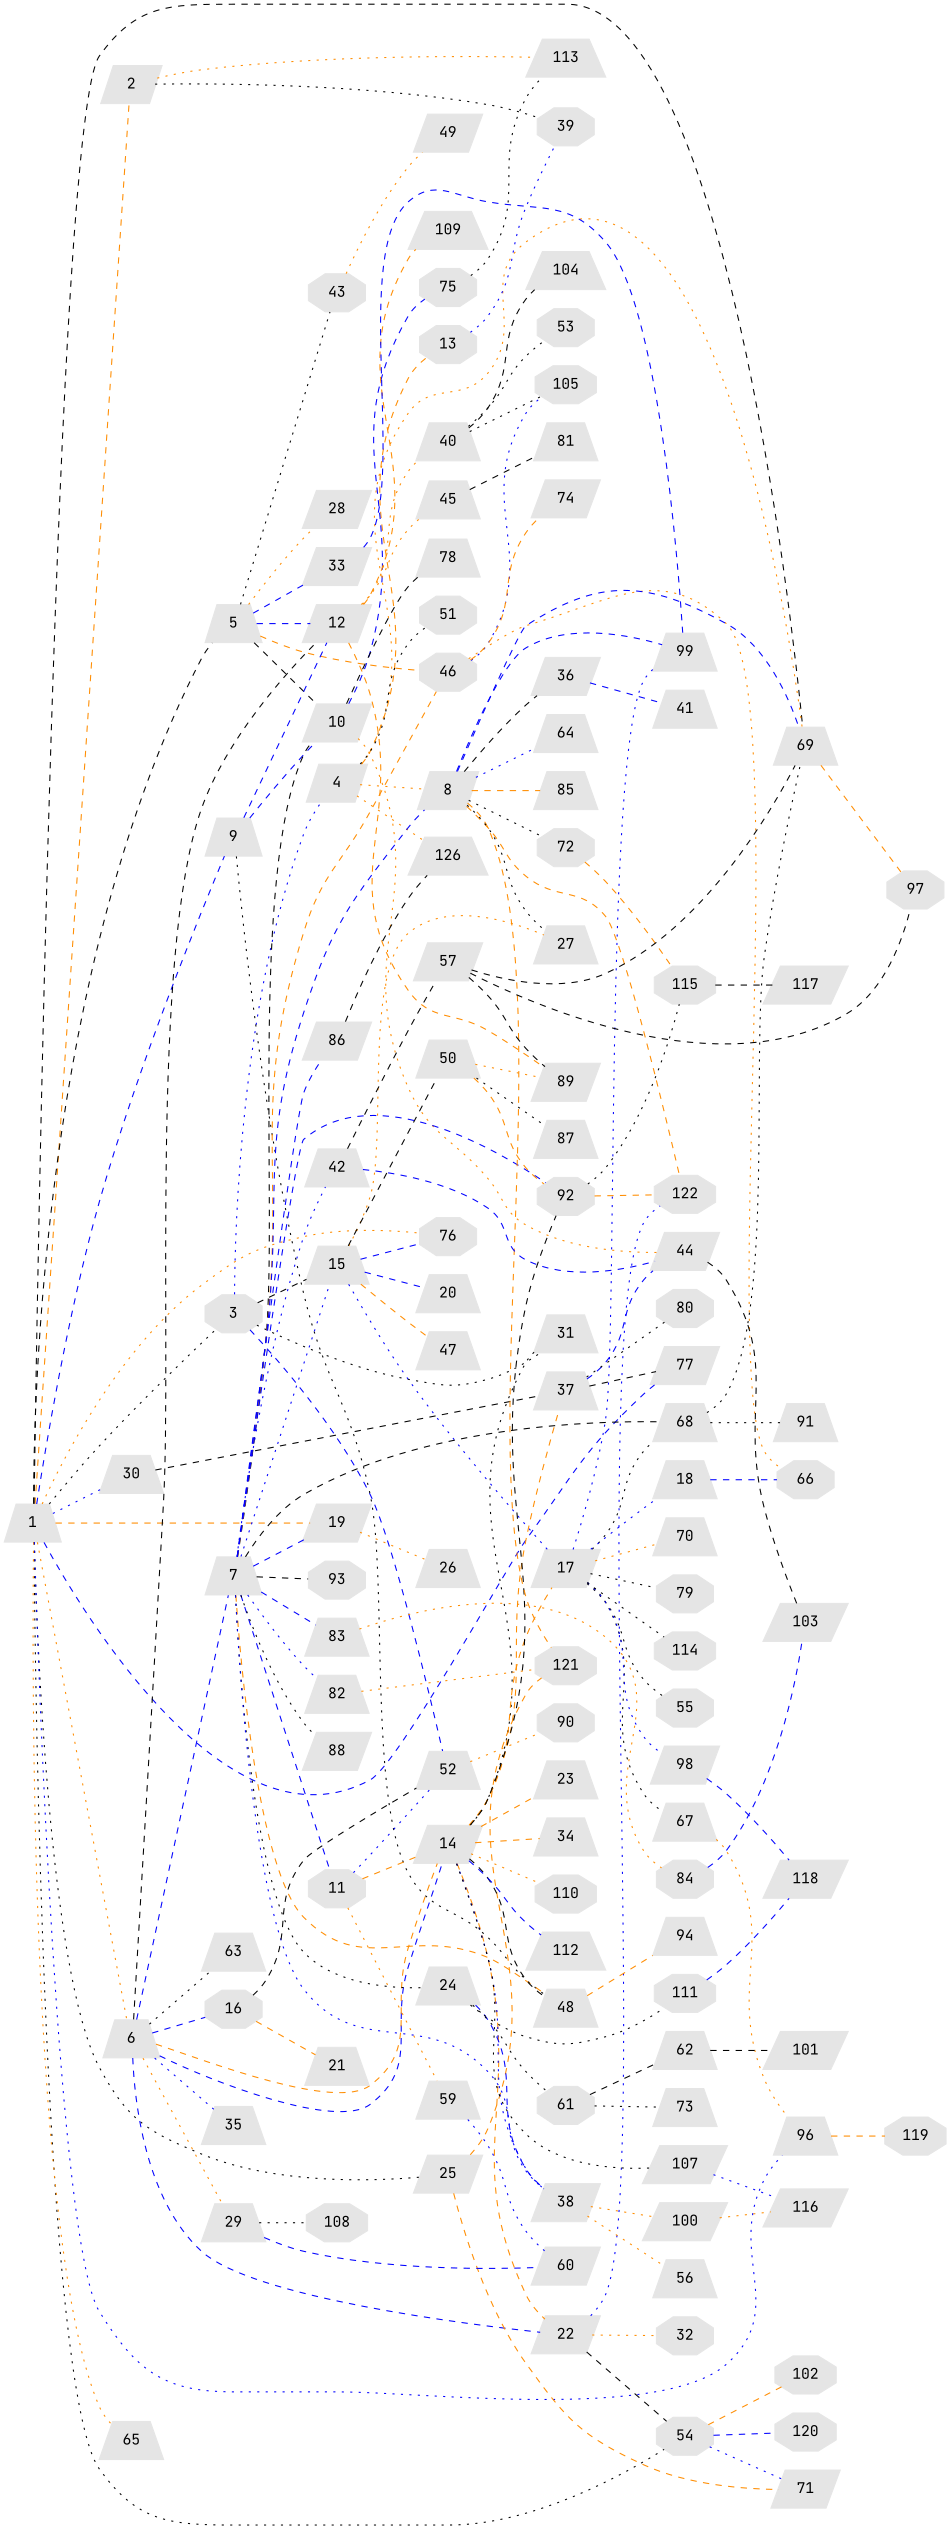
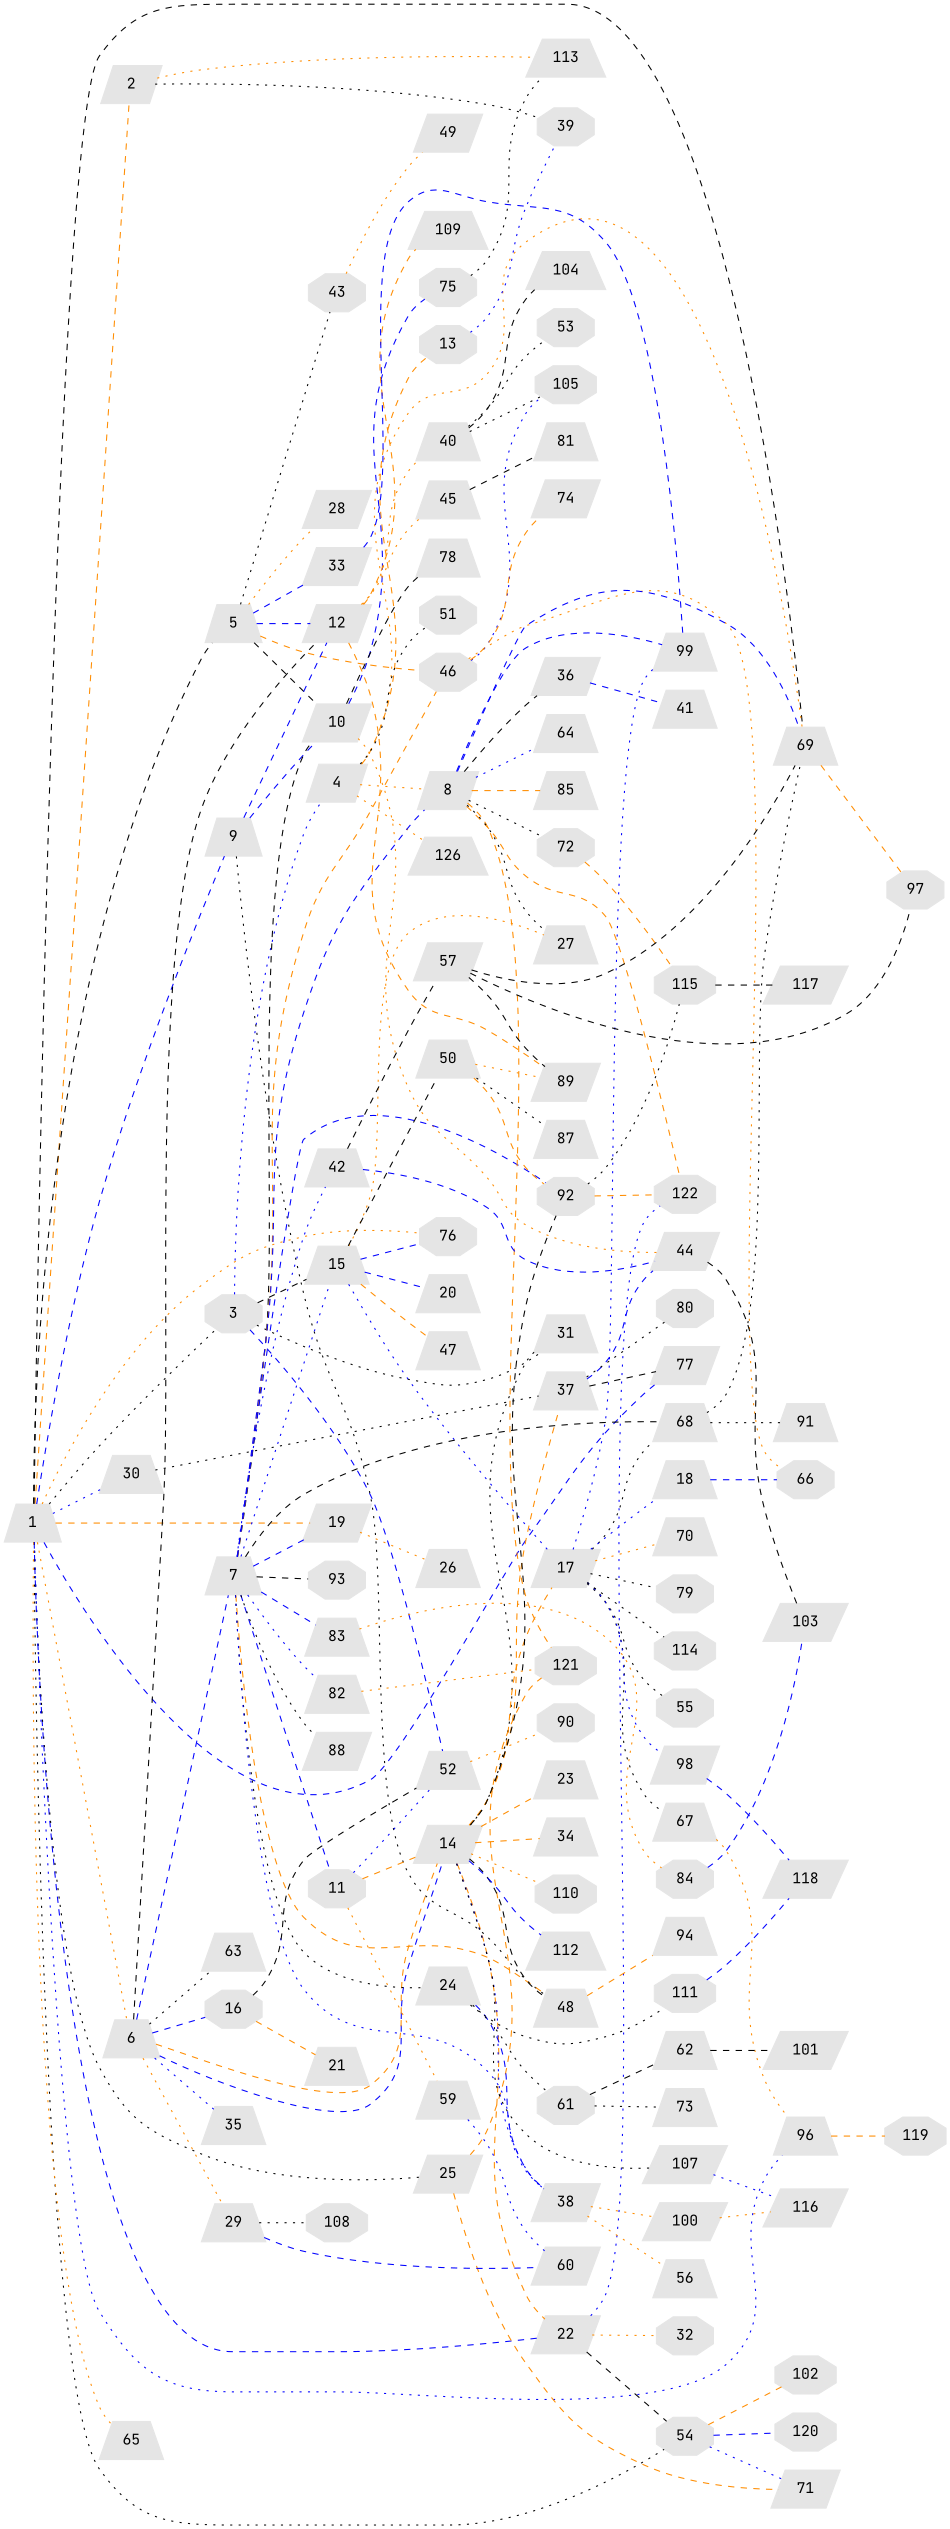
node "86": removed
edge "37" -- "30": style dashed -> dotted
edge "6" -- "22": now "1" -- "22"
